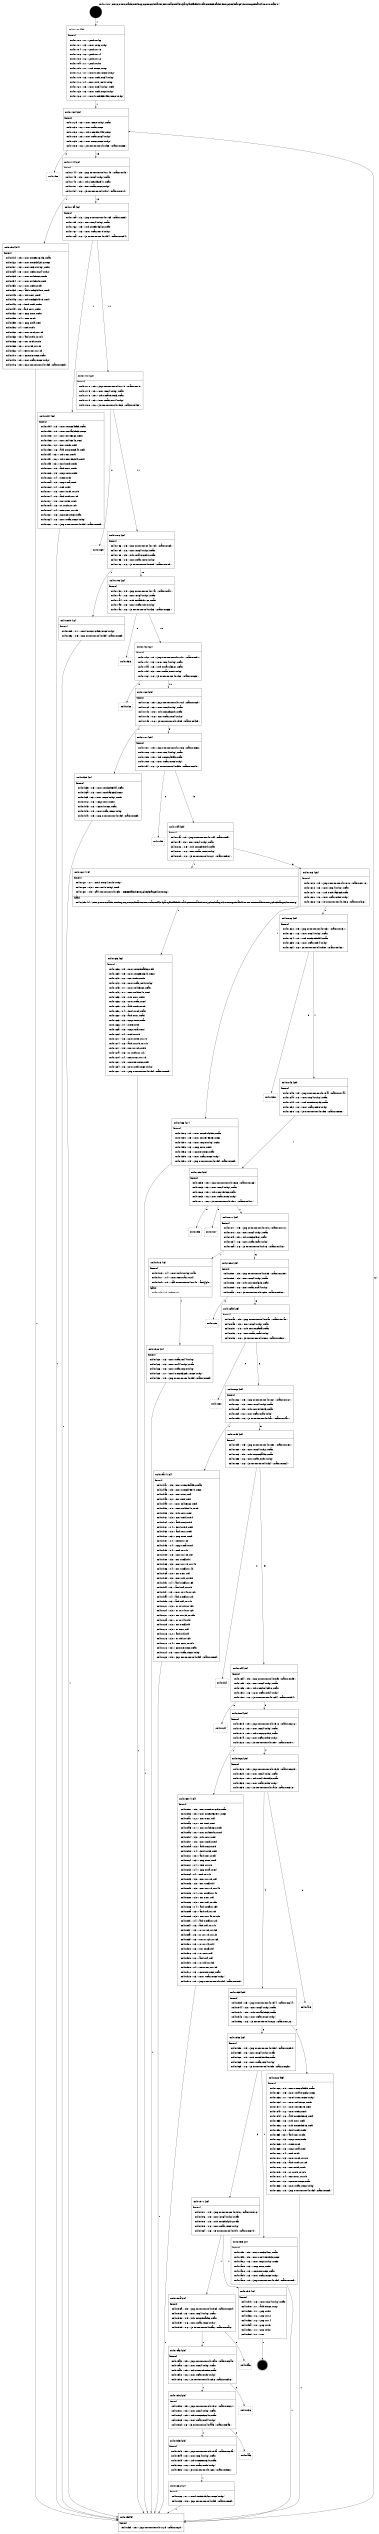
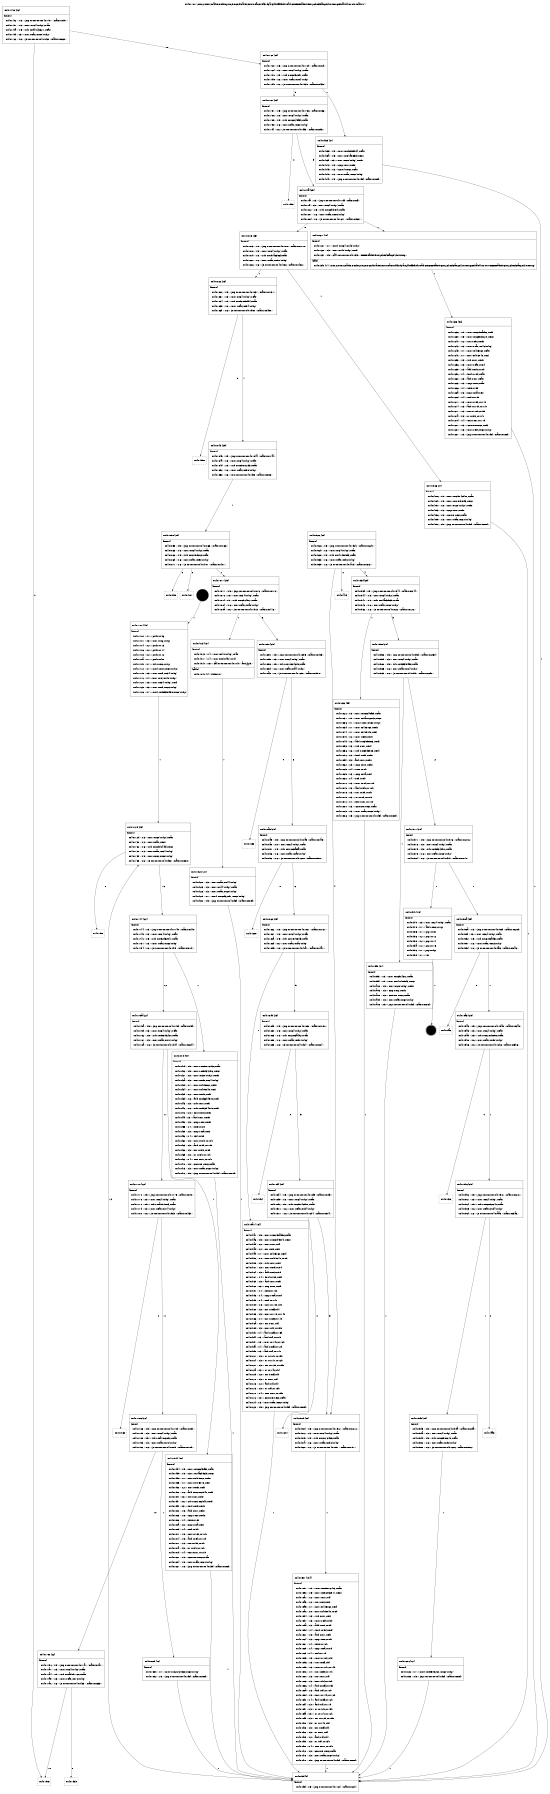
edge "0x40179c [22]" -> "0x4017b2 [22]": now "0x40179c [22]" -> "0x401dc8"
edge "0x40190d [25]" -> "0x401926 [25]": reversed
